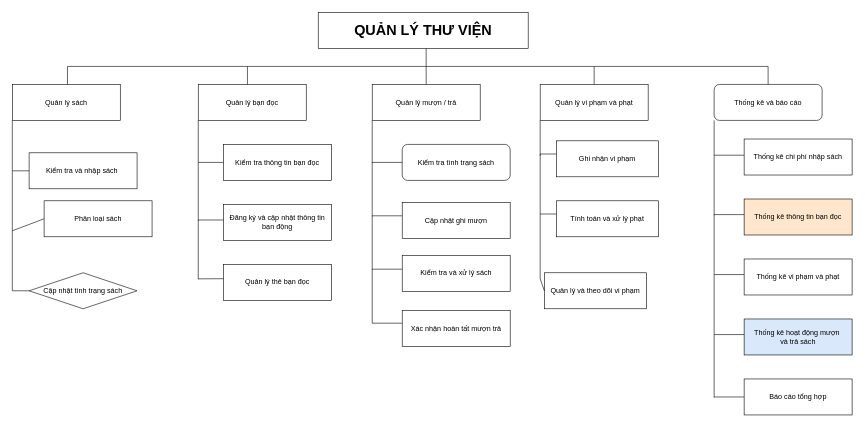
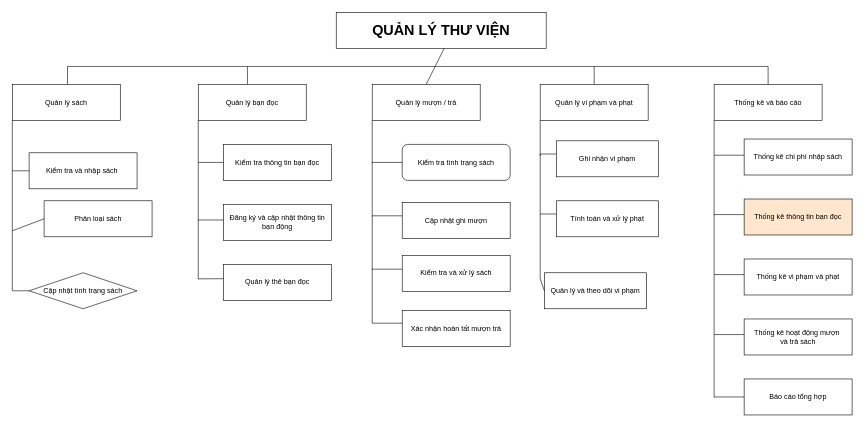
node "QUẢN LÝ THƯ VIỆN": moved (423, 30) -> (441, 30)
node "Thống kê và báo cáo": shape rounded rectangle -> rectangle
node "Thống kê hoạt động mượn và trả sách": fillcolor #dae8fc -> #ffffff
